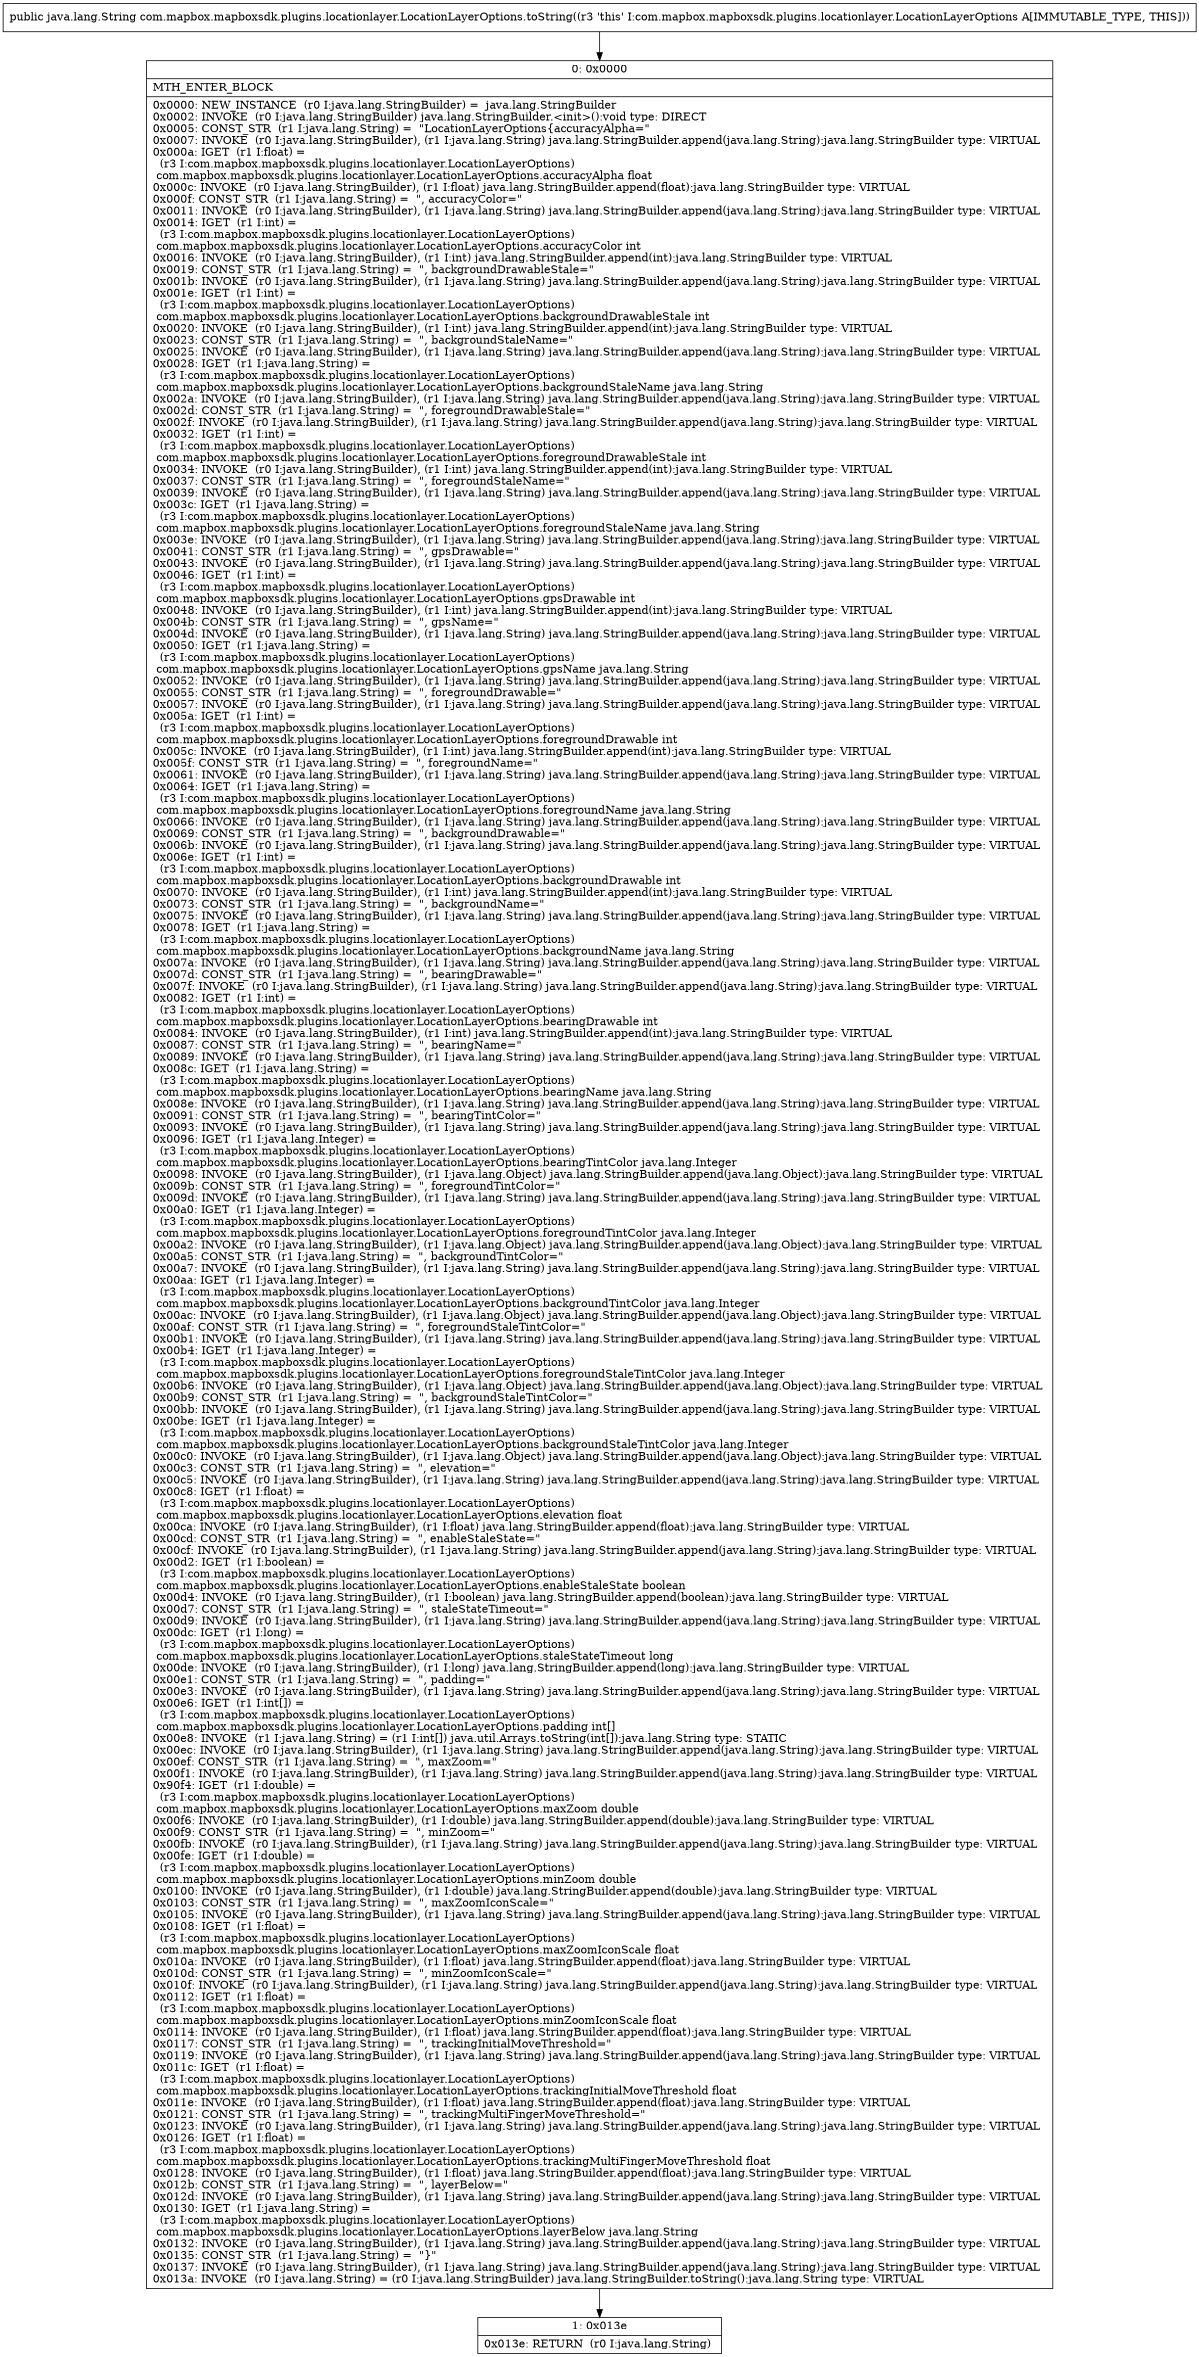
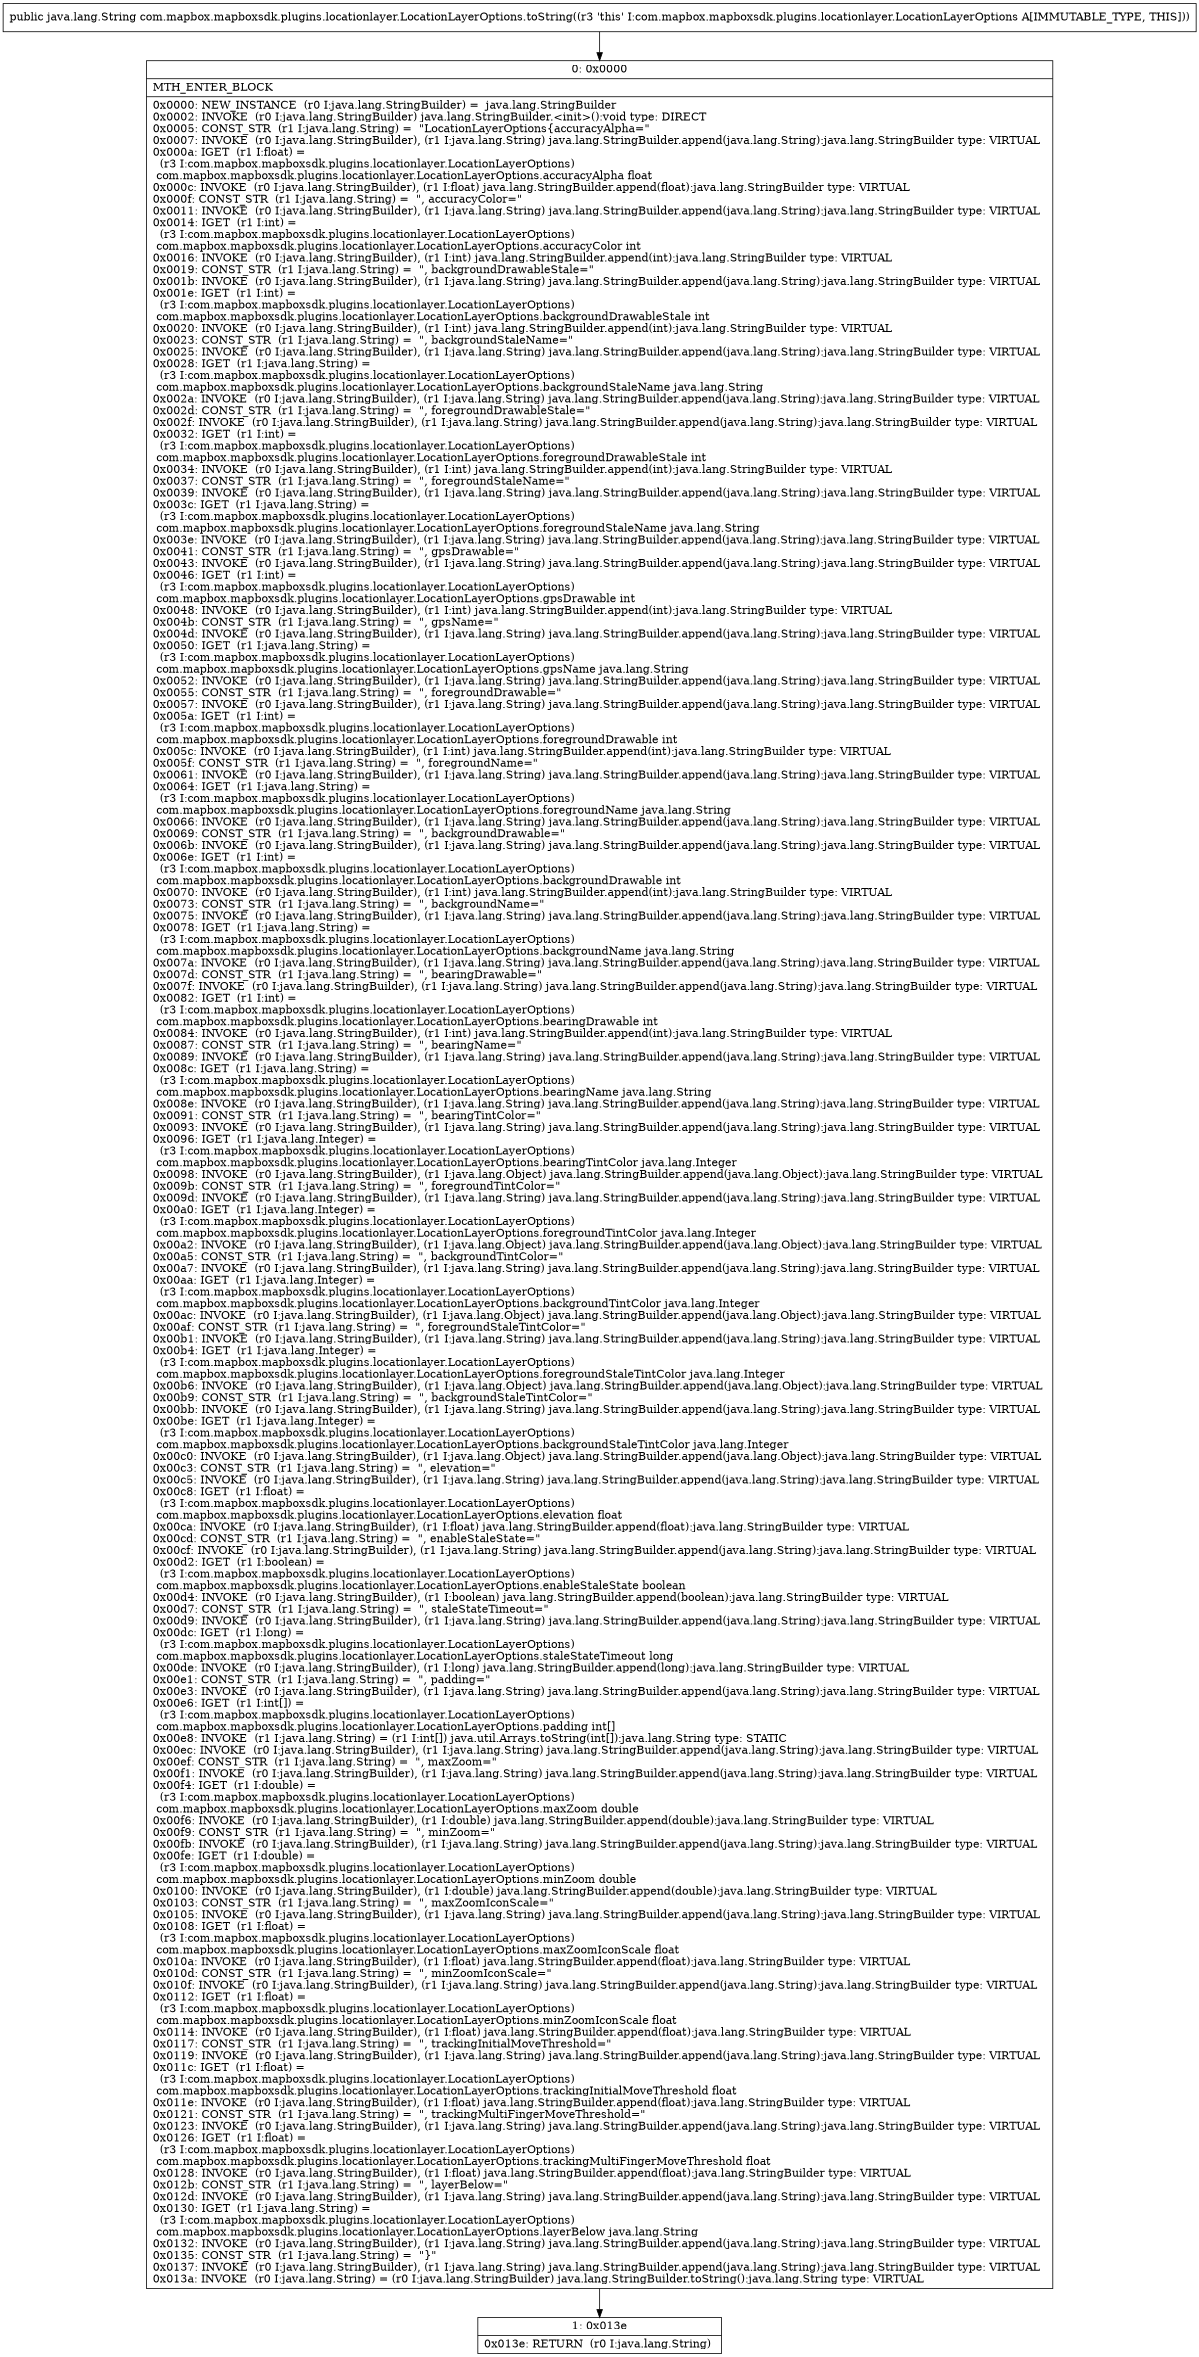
node "0: 0x0000": text "0x90f4: IGET  (r1 I:double) =" -> "0x00f4: IGET  (r1 I:double) ="
